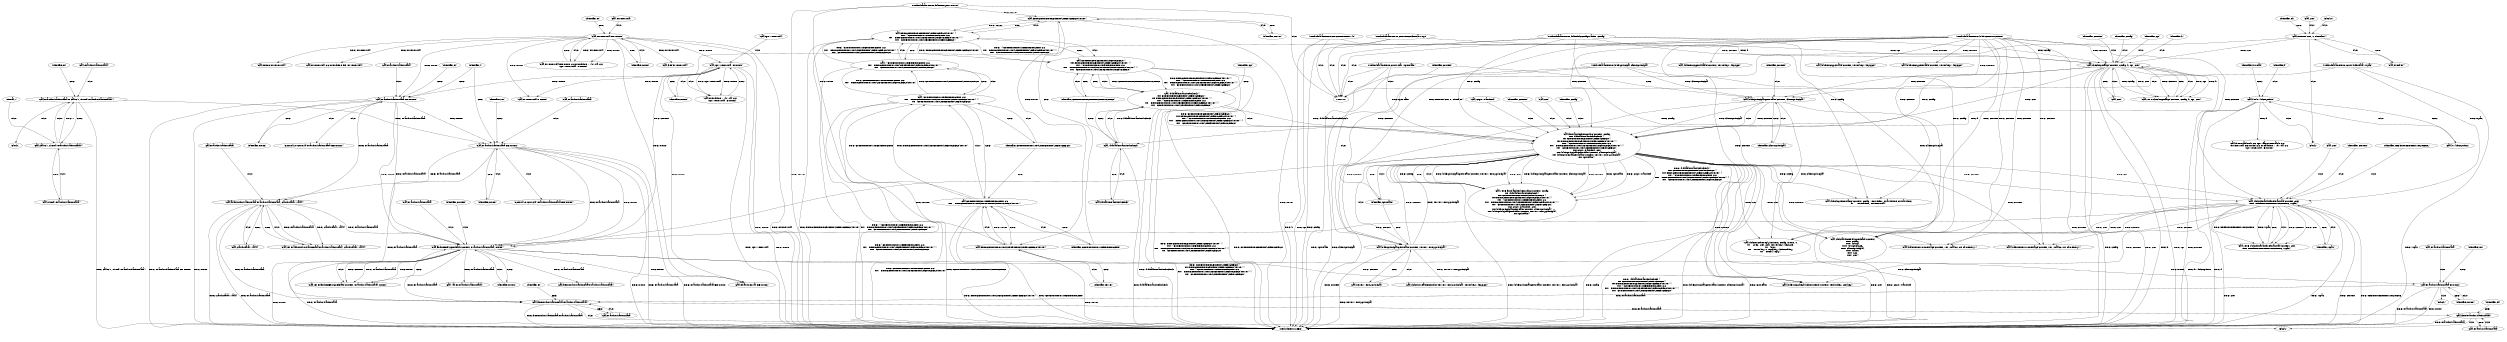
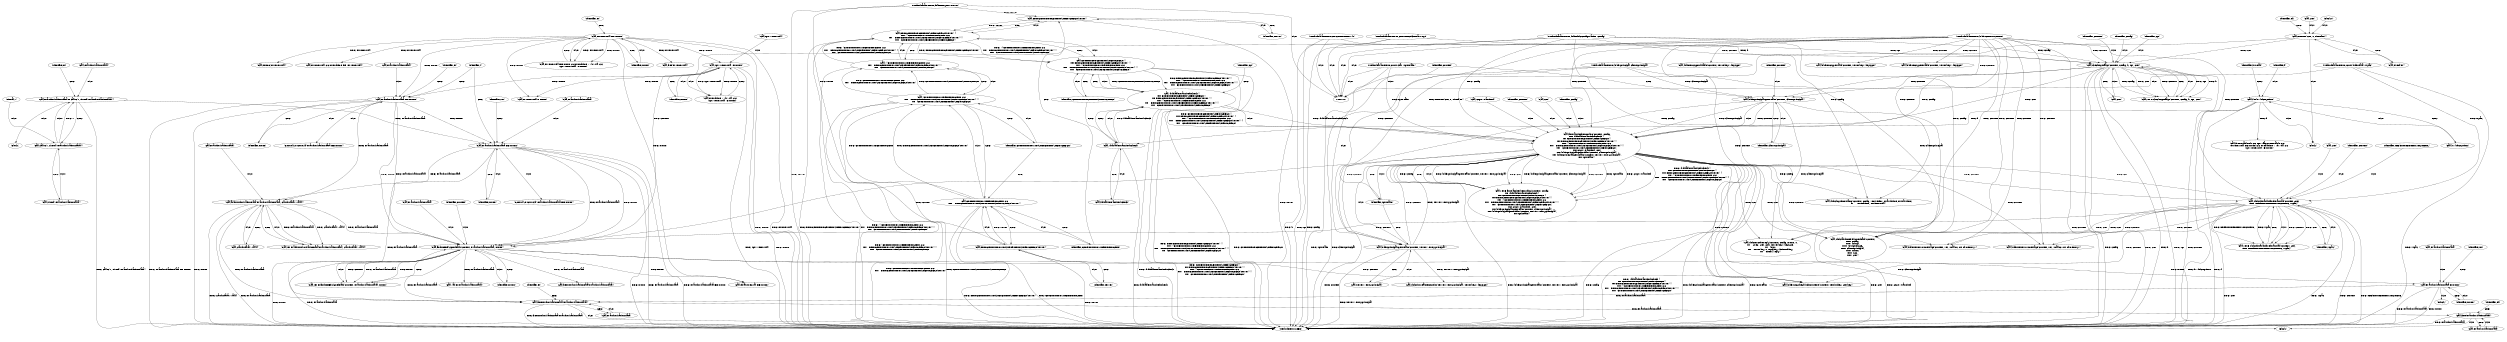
node "(Call,et.renew_till)": removed
node "(Identifier,b)": removed
edge "(Call,PRINCIPAL_FORCE_TRANSITED_CHECK(server))" -> "(Call,PRINCIPAL_ALLOW_DISABLE_TRANSITED_CHECK(server))": removed, label "DDG: server"
edge "(Call,tgt->renew_till != NULL)" -> "(Call,ek.last_req.val == NULL)": removed, label "DDG: NULL"
